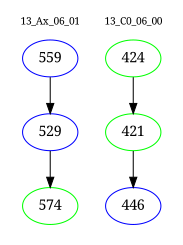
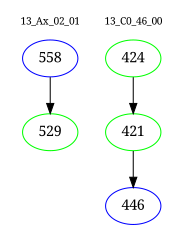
cluster "13_Ax_06_01": label "13_Ax_06_01" -> "13_Ax_02_01"
cluster "13_C0_06_00": label "13_C0_06_00" -> "13_C0_46_00"
node "559": label "559" -> "558"
node "529": color blue -> green
node "574": removed
